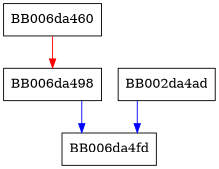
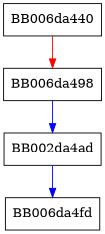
node "BB006da460": label "BB006da460" -> "BB006da440"
edge "BB006da498" -> "BB006da4fd": now "BB006da498" -> "BB002da4ad"
